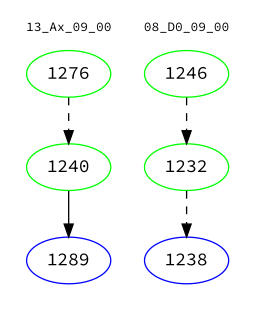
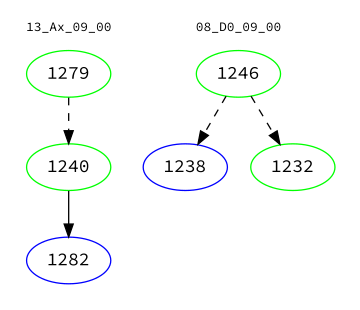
node "1276": label "1276" -> "1279"
edge "1232" -> "1238": now "1246" -> "1238"
node "1289": label "1289" -> "1282"
